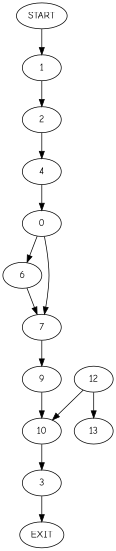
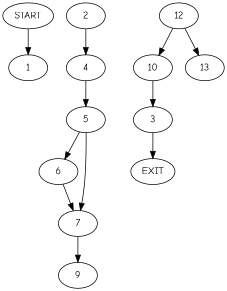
edge "1" -> "2": removed
node "0": label "0" -> "5"
edge "9" -> "10": removed
